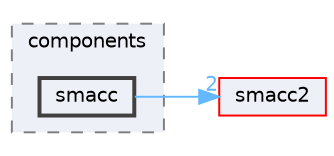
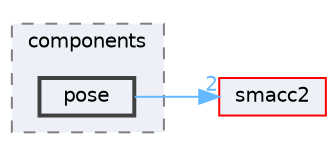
node "smacc": label "smacc" -> "pose"
